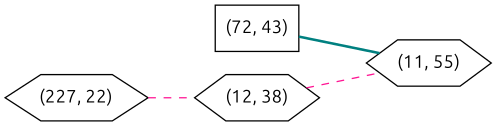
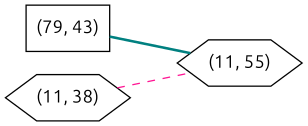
node "(72, 43)": label "(72, 43)" -> "(79, 43)"
node "(227, 22)": removed
node "(12, 38)": label "(12, 38)" -> "(11, 38)"
